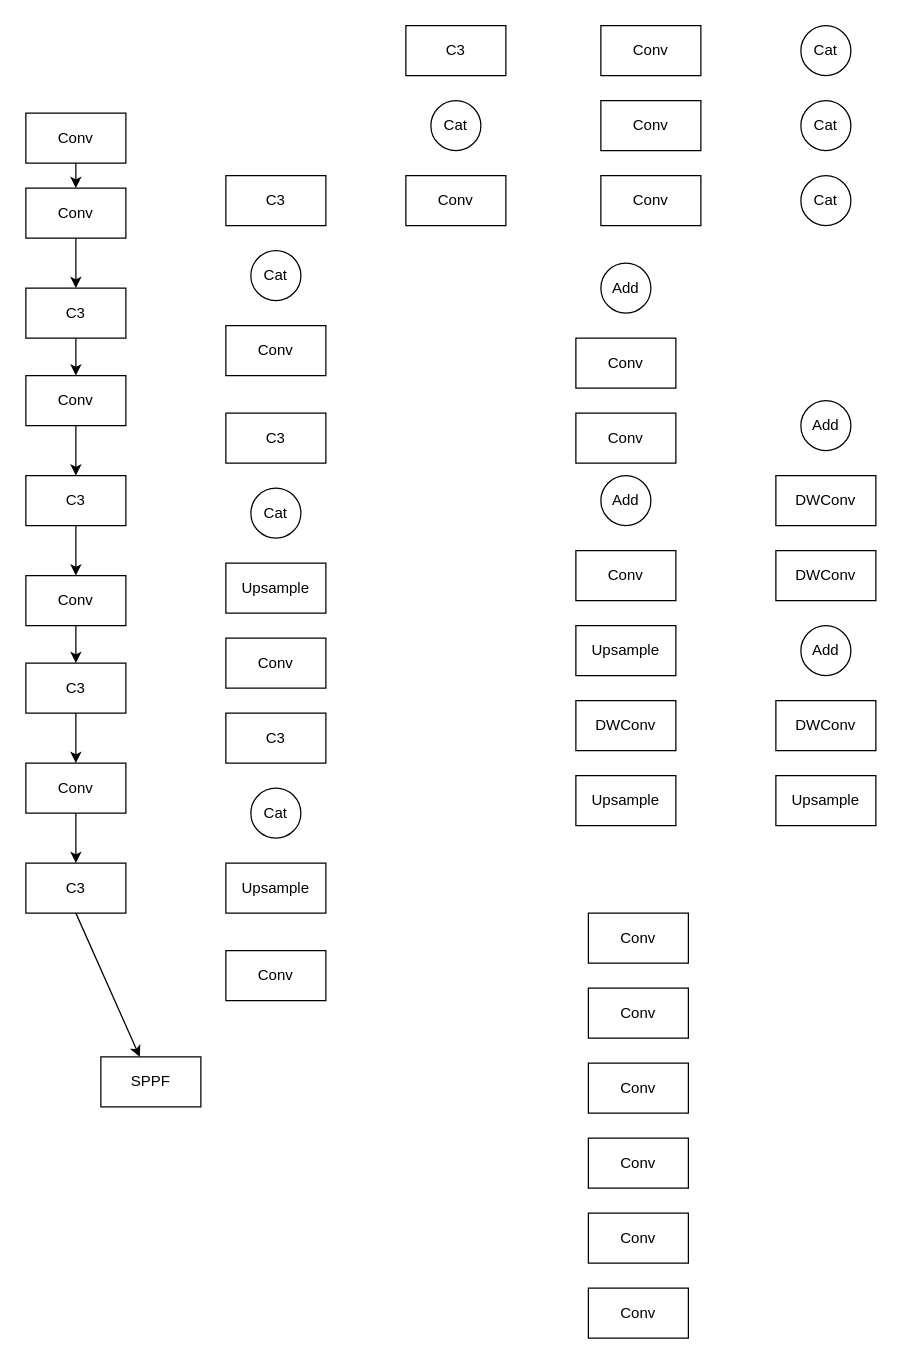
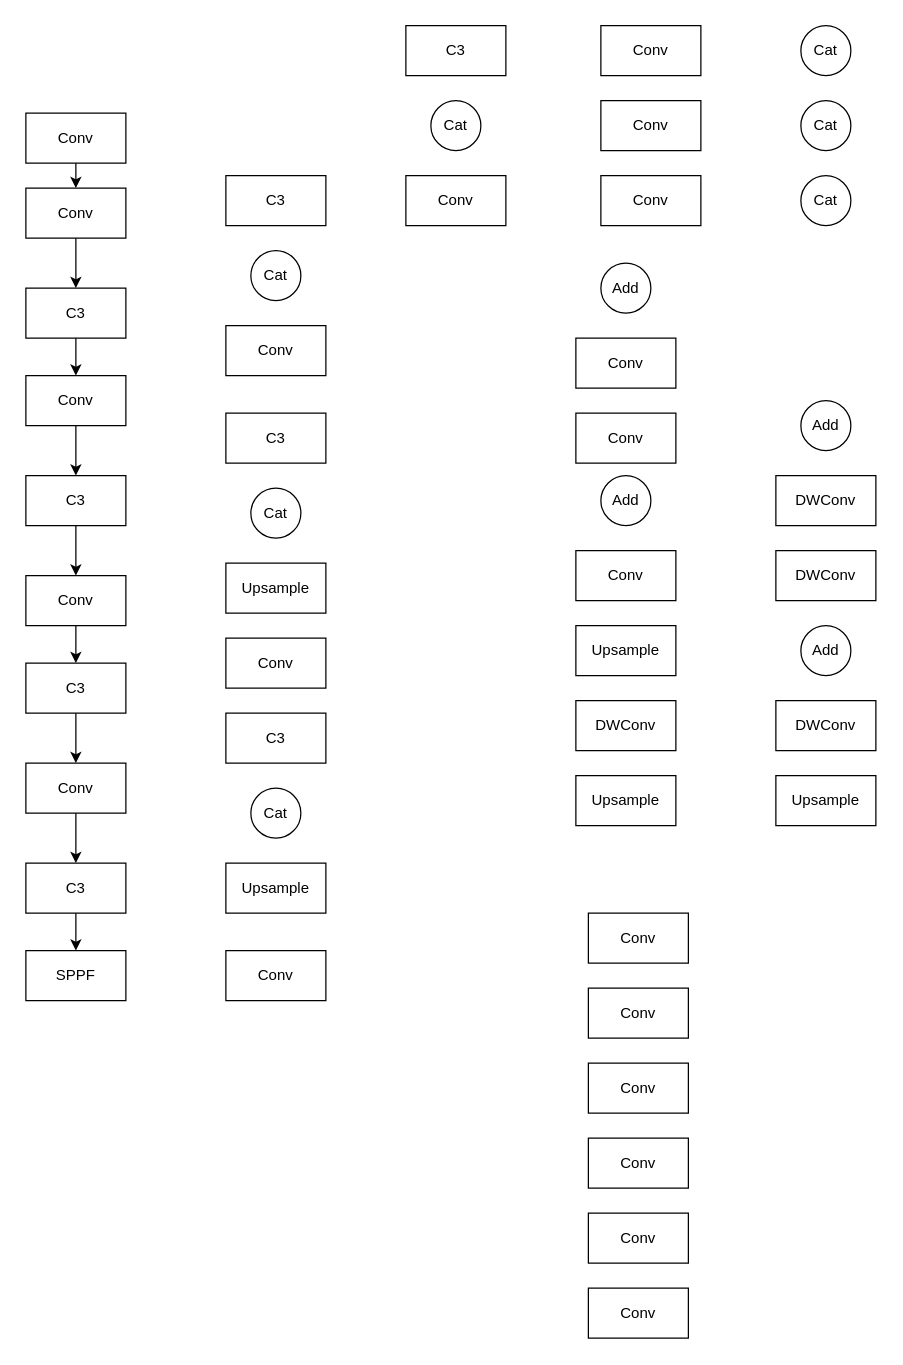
node "SPPF": moved (151, 1082) -> (76, 976)
